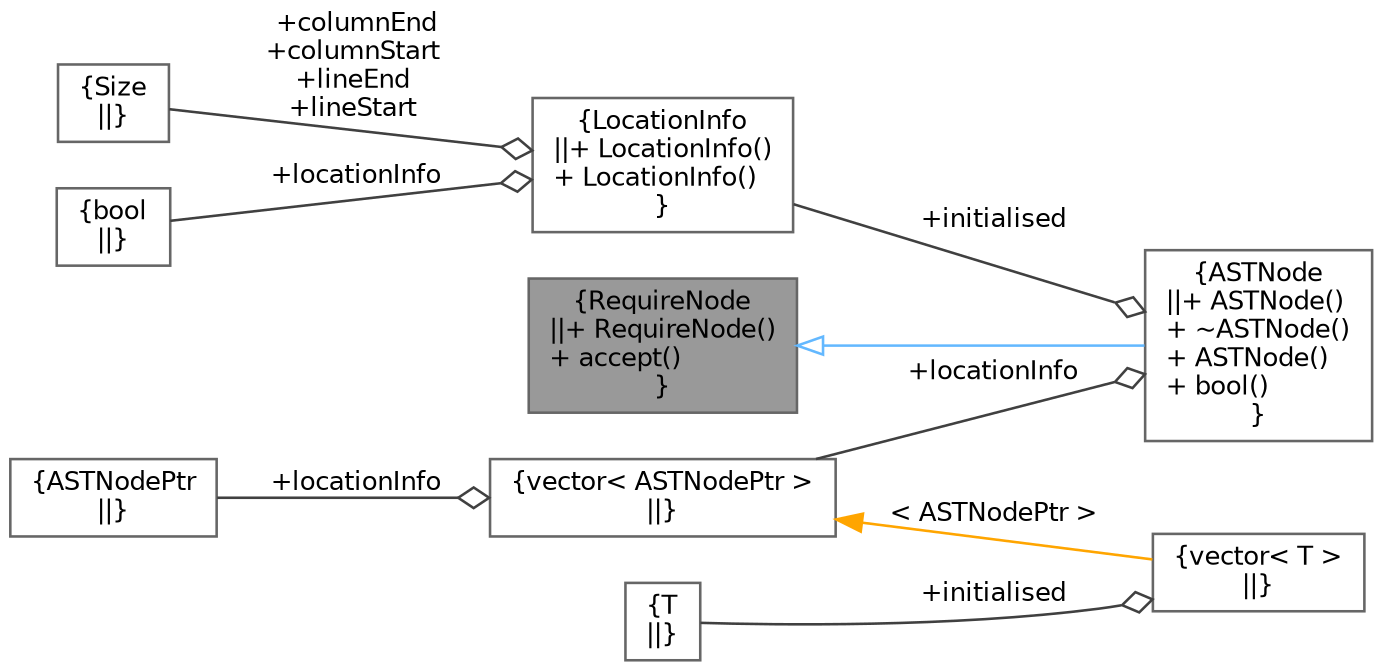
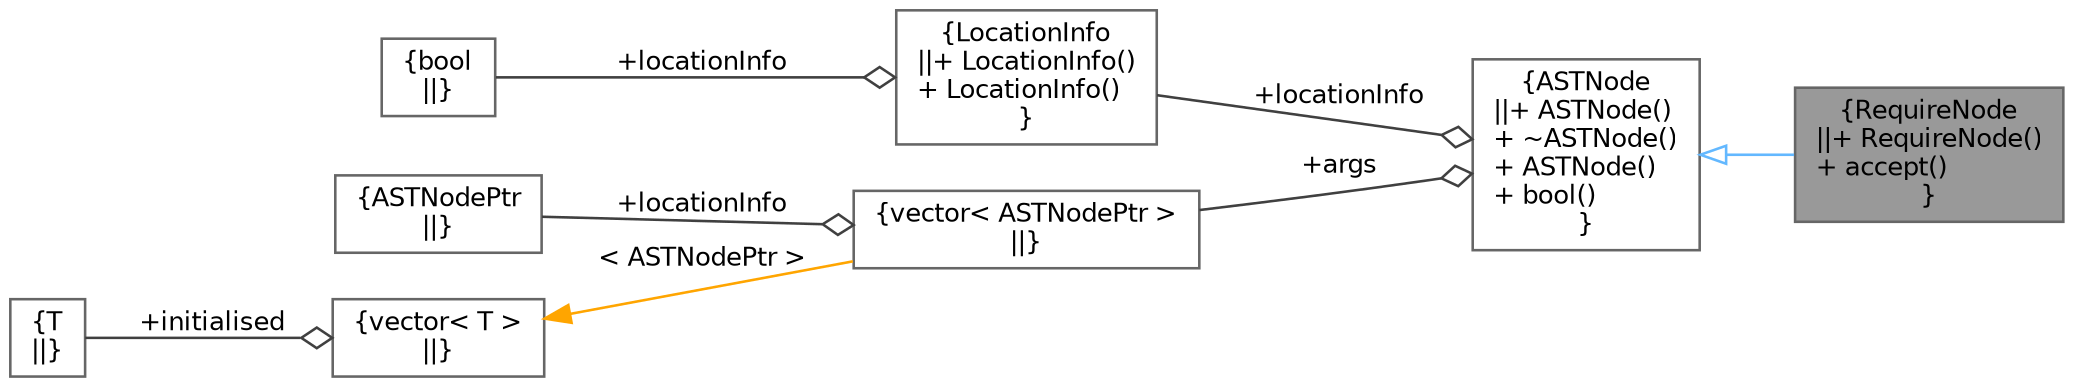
node "{Size ||}": removed
edge "{LocationInfo ||+ LocationInfo() + LocationInfo() }" -> "{ASTNode ||+ ASTNode() + ~ASTNode() + ASTNode() + bool() }": label " +initialised" -> " +locationInfo"
edge "{ASTNode ||+ ASTNode() + ~ASTNode() + ASTNode() + bool() }" -> "{RequireNode ||+ RequireNode() + accept() }": reversed
edge "{vector< ASTNodePtr > ||}" -> "{ASTNode ||+ ASTNode() + ~ASTNode() + ASTNode() + bool() }": label " +locationInfo" -> " +args"
edge "{vector< T > ||}" -> "{vector< ASTNodePtr > ||}": reversed
